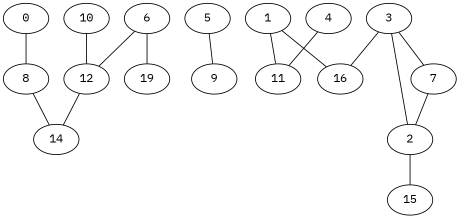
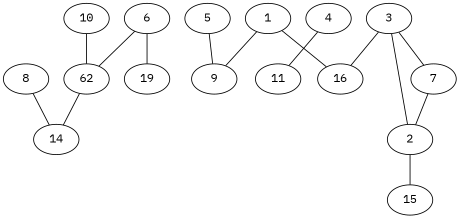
node "0": removed
edge "1" -- "11": now "1" -- "9"
node "12": label "12" -> "62"
